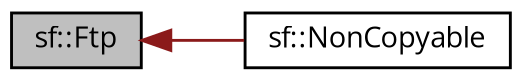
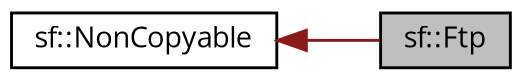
edge "sf::NonCopyable" -> "sf::Ftp": reversed
